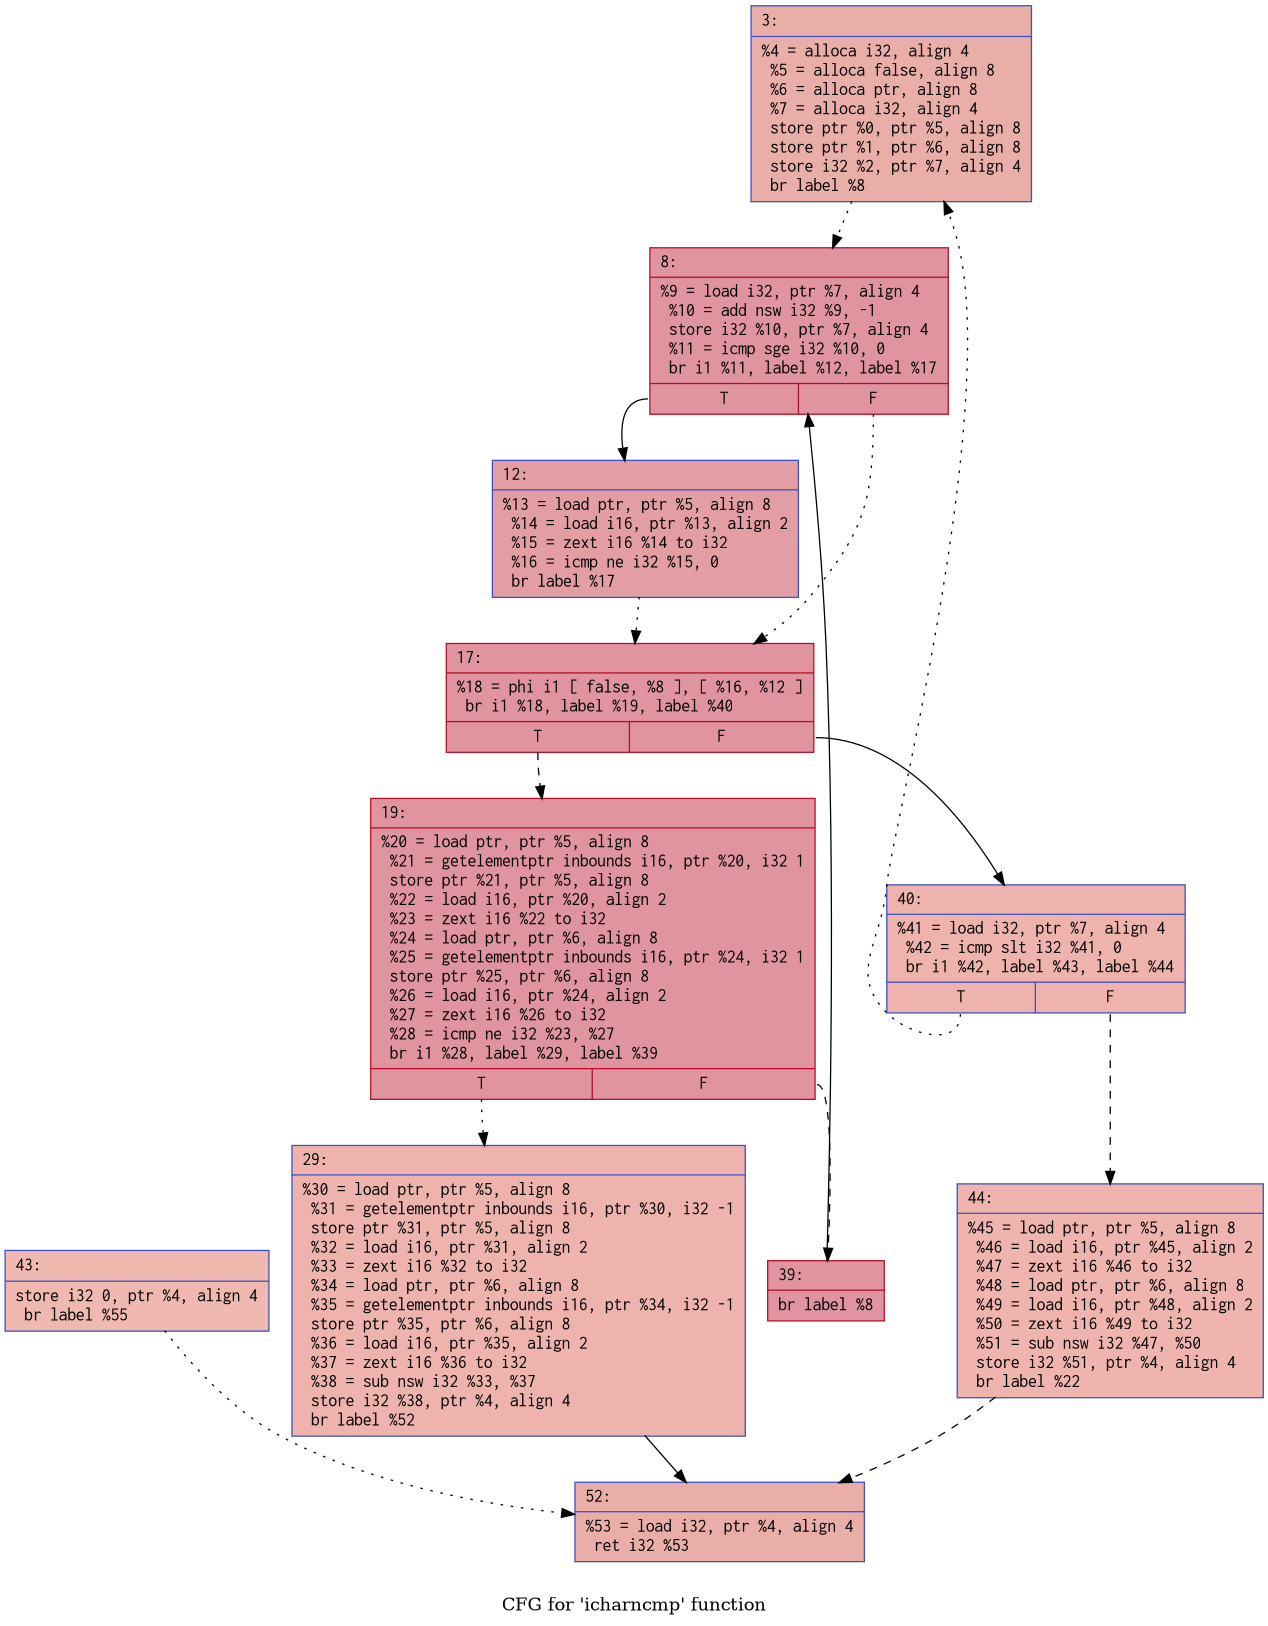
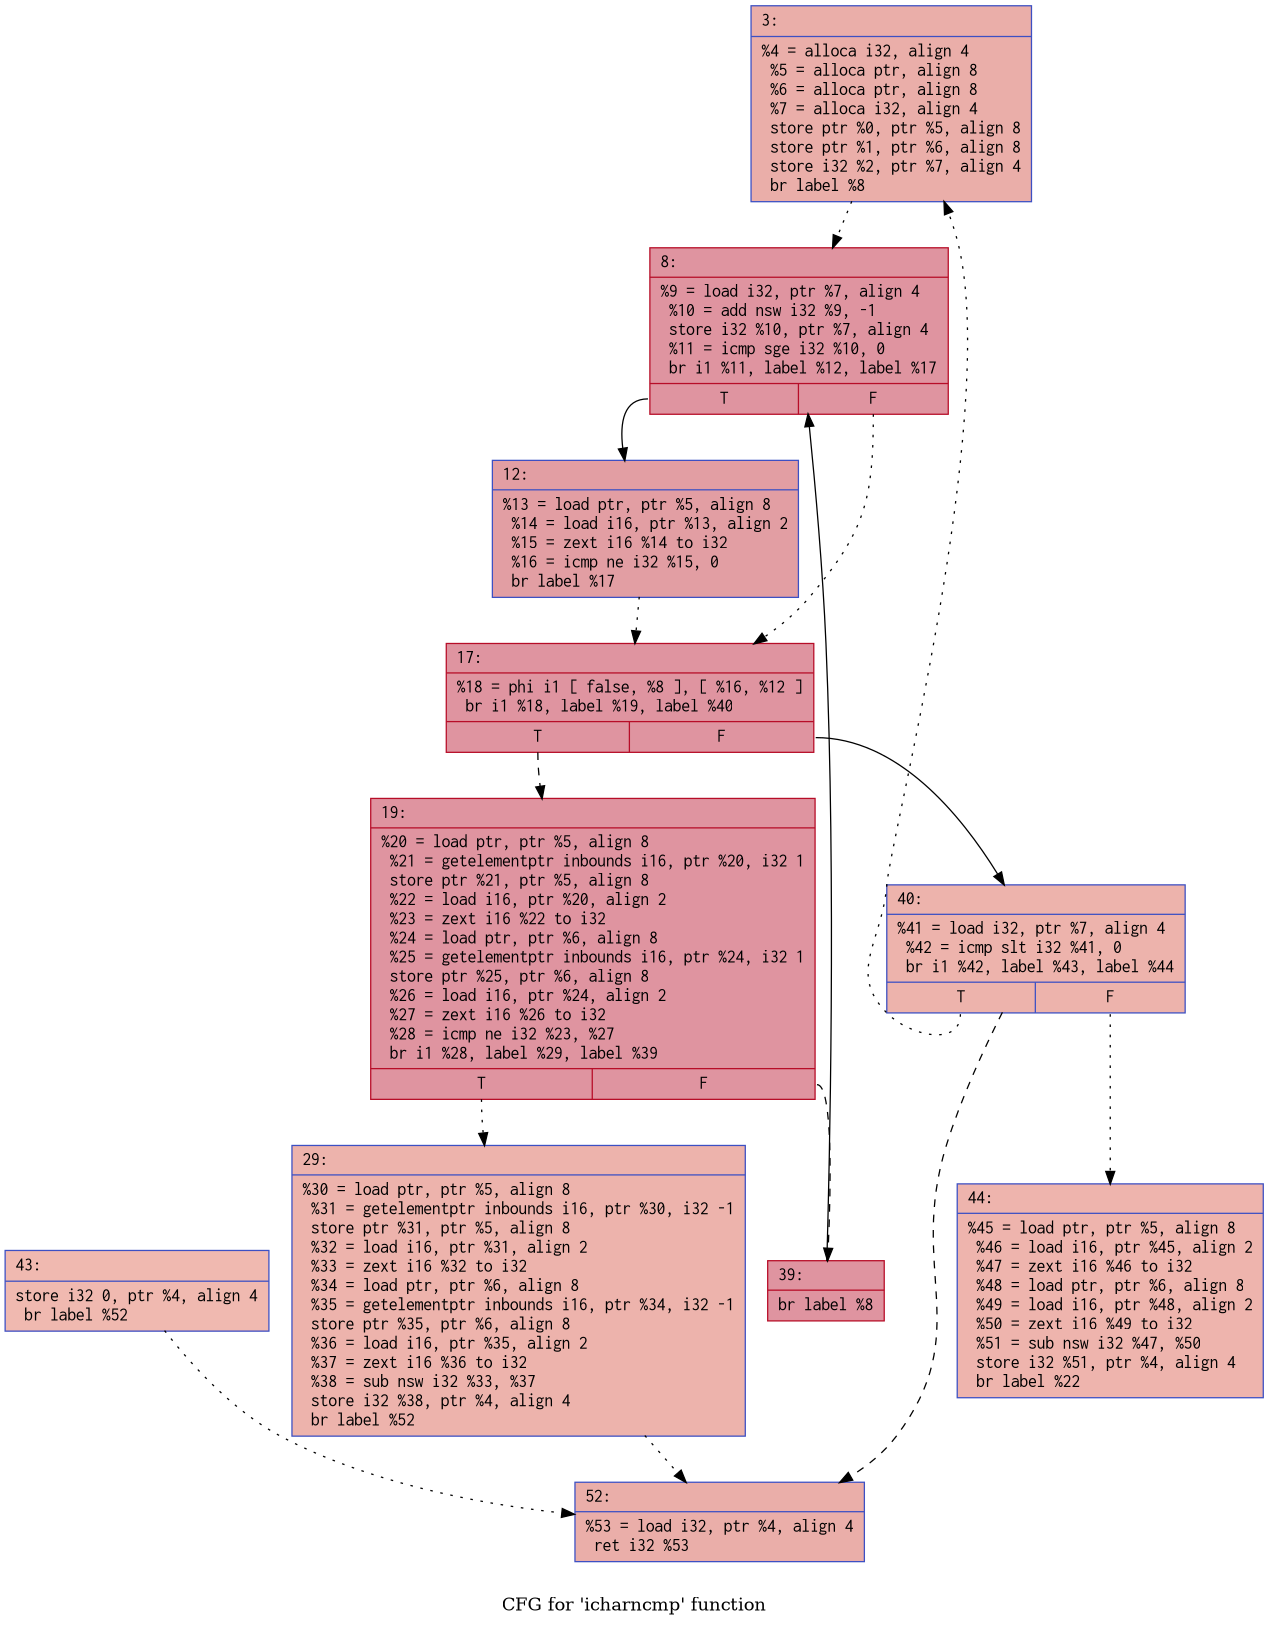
node "3:": text "%5 = alloca false, align 8" -> "%5 = alloca ptr, align 8"
edge "40:" -> "44:": style dashed -> dotted
node "43:": text "br label %55" -> "br label %52"
edge "44:" -> "52:": now "40:" -> "52:"
edge "29:" -> "52:": style solid -> dotted
